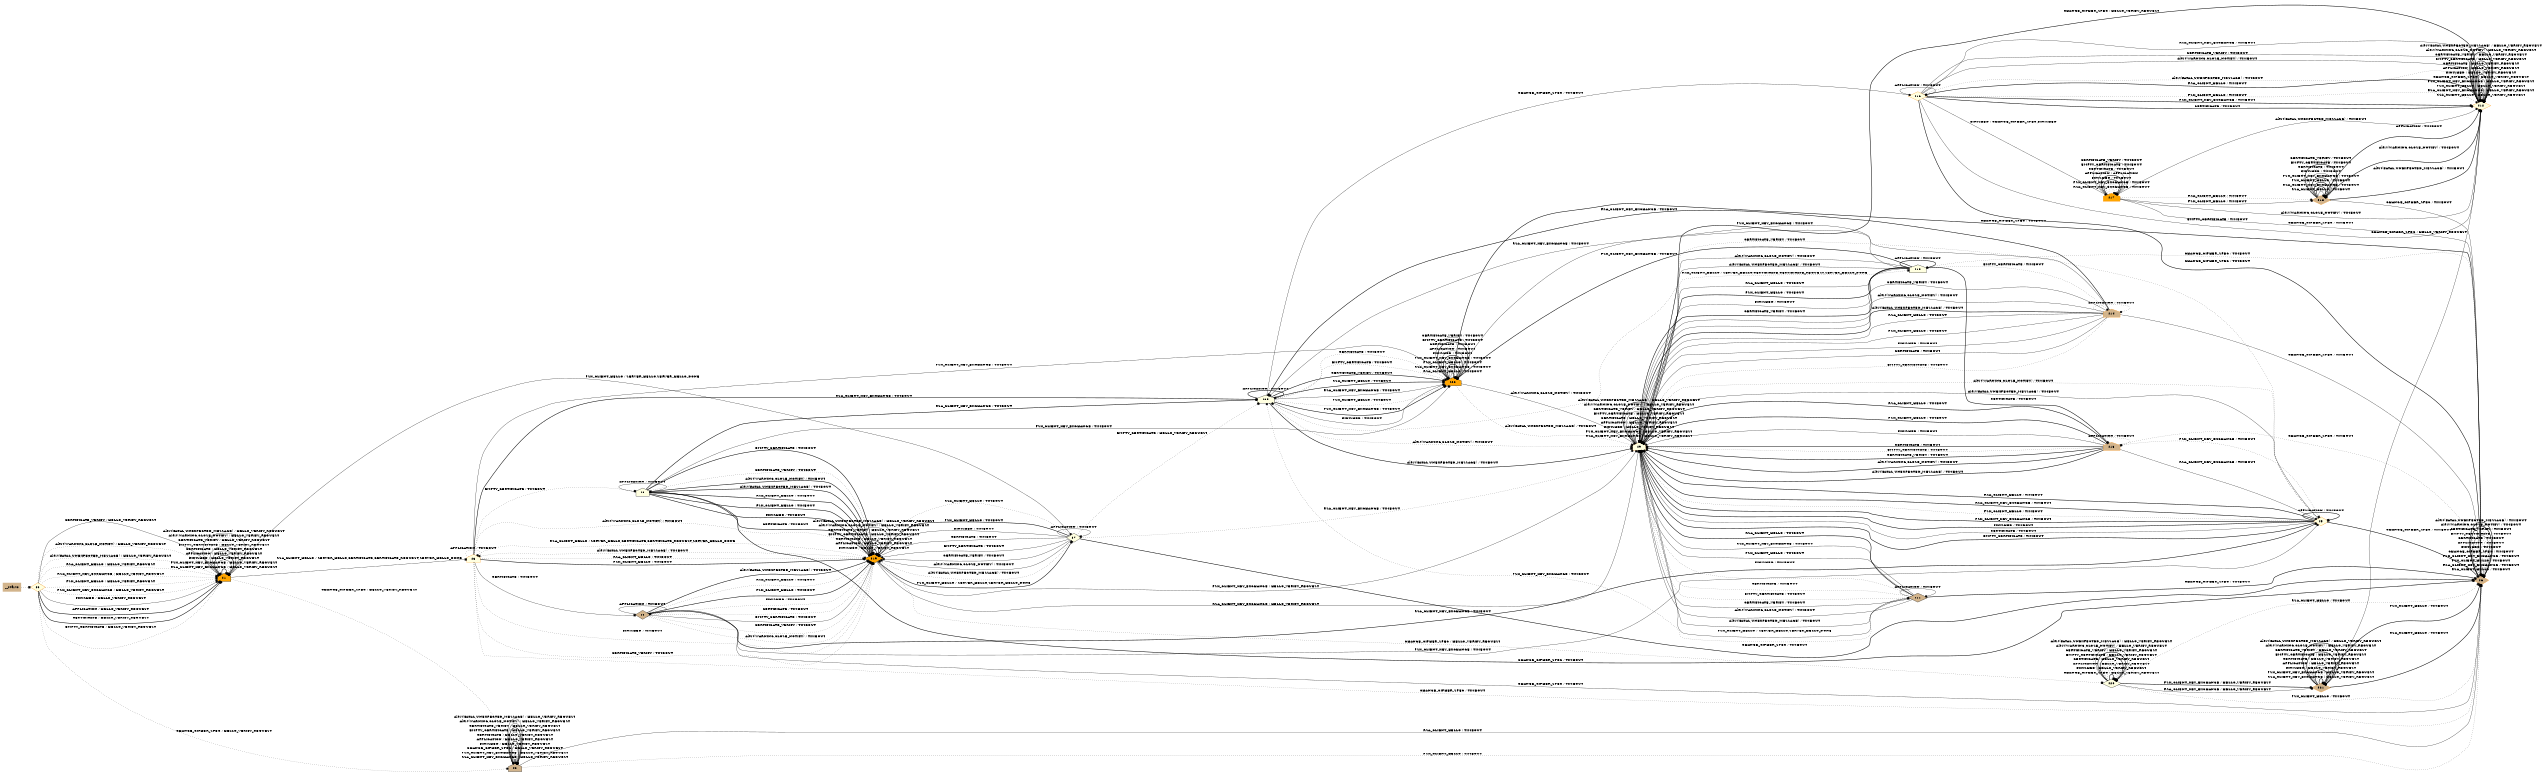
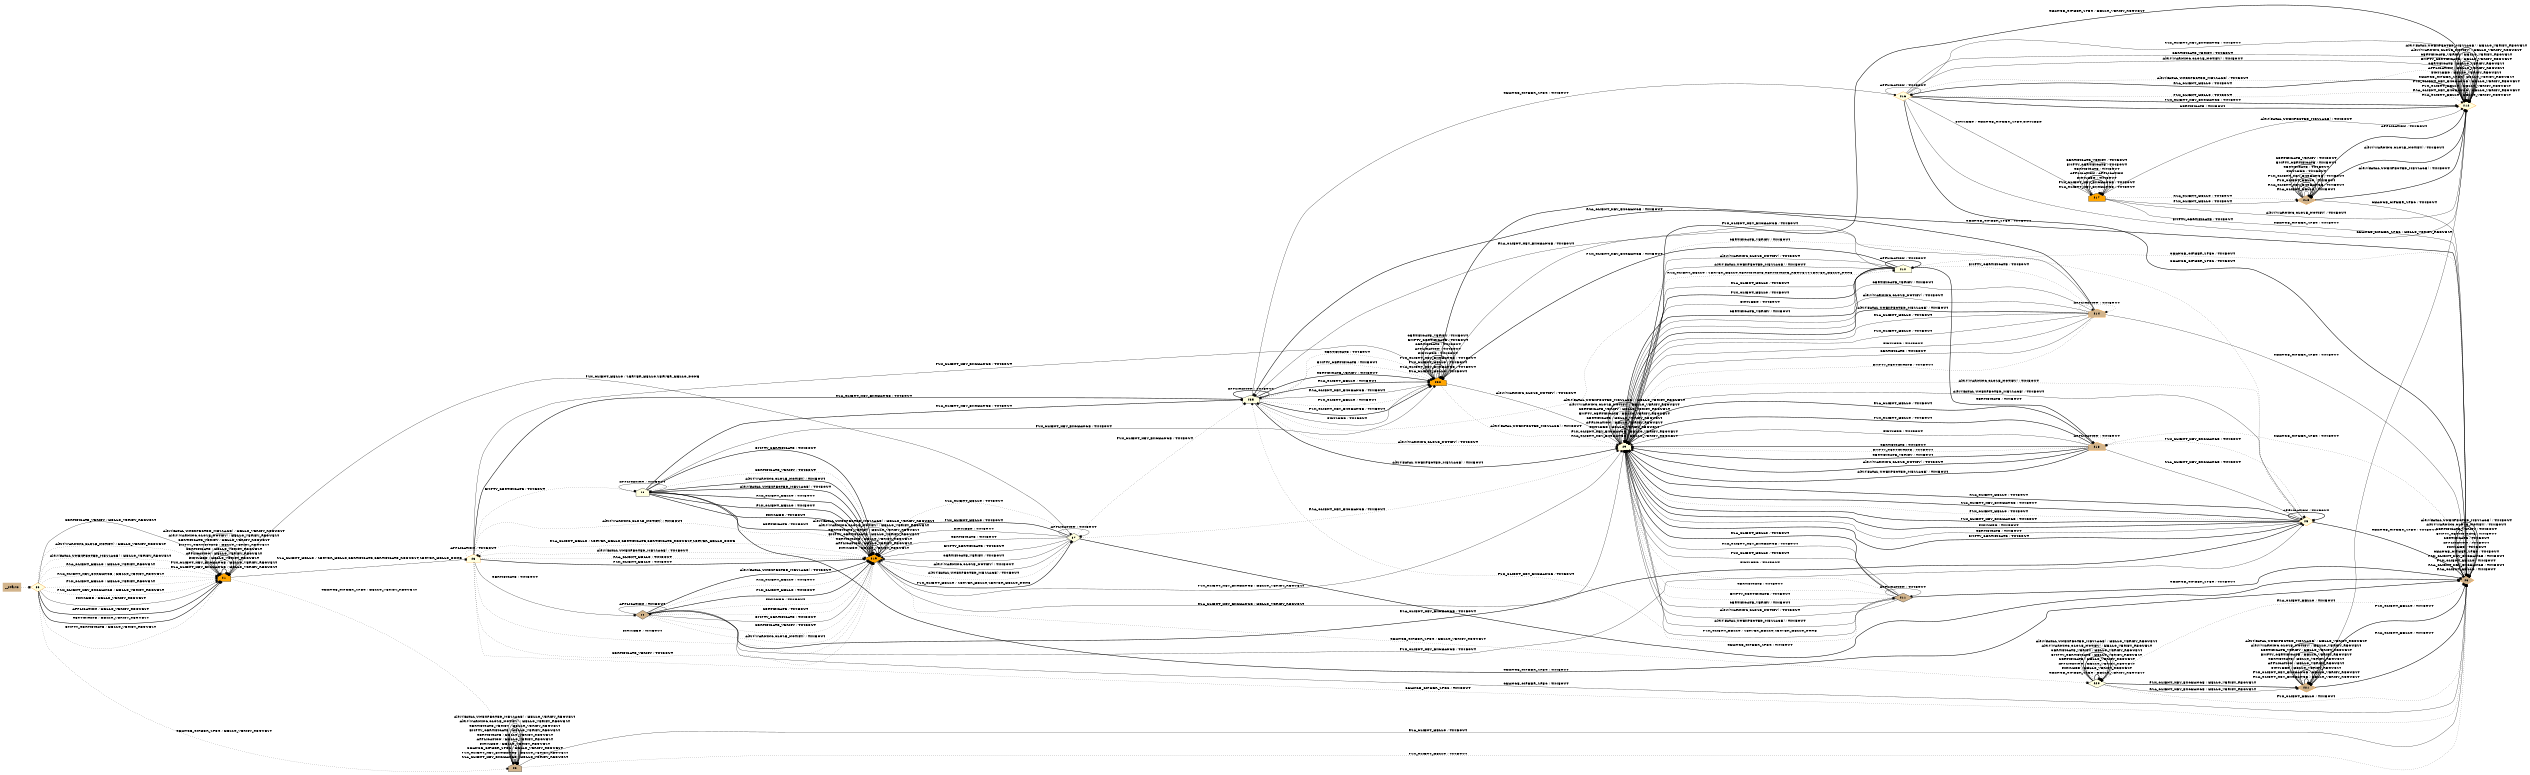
node "s17": color darkorange -> black
edge "s7" -> "s35": label "EMPTY_CERTIFICATE / HELLO_VERIFY_REQUEST" -> "PSK_CLIENT_KEY_EXCHANGE / TIMEOUT"
